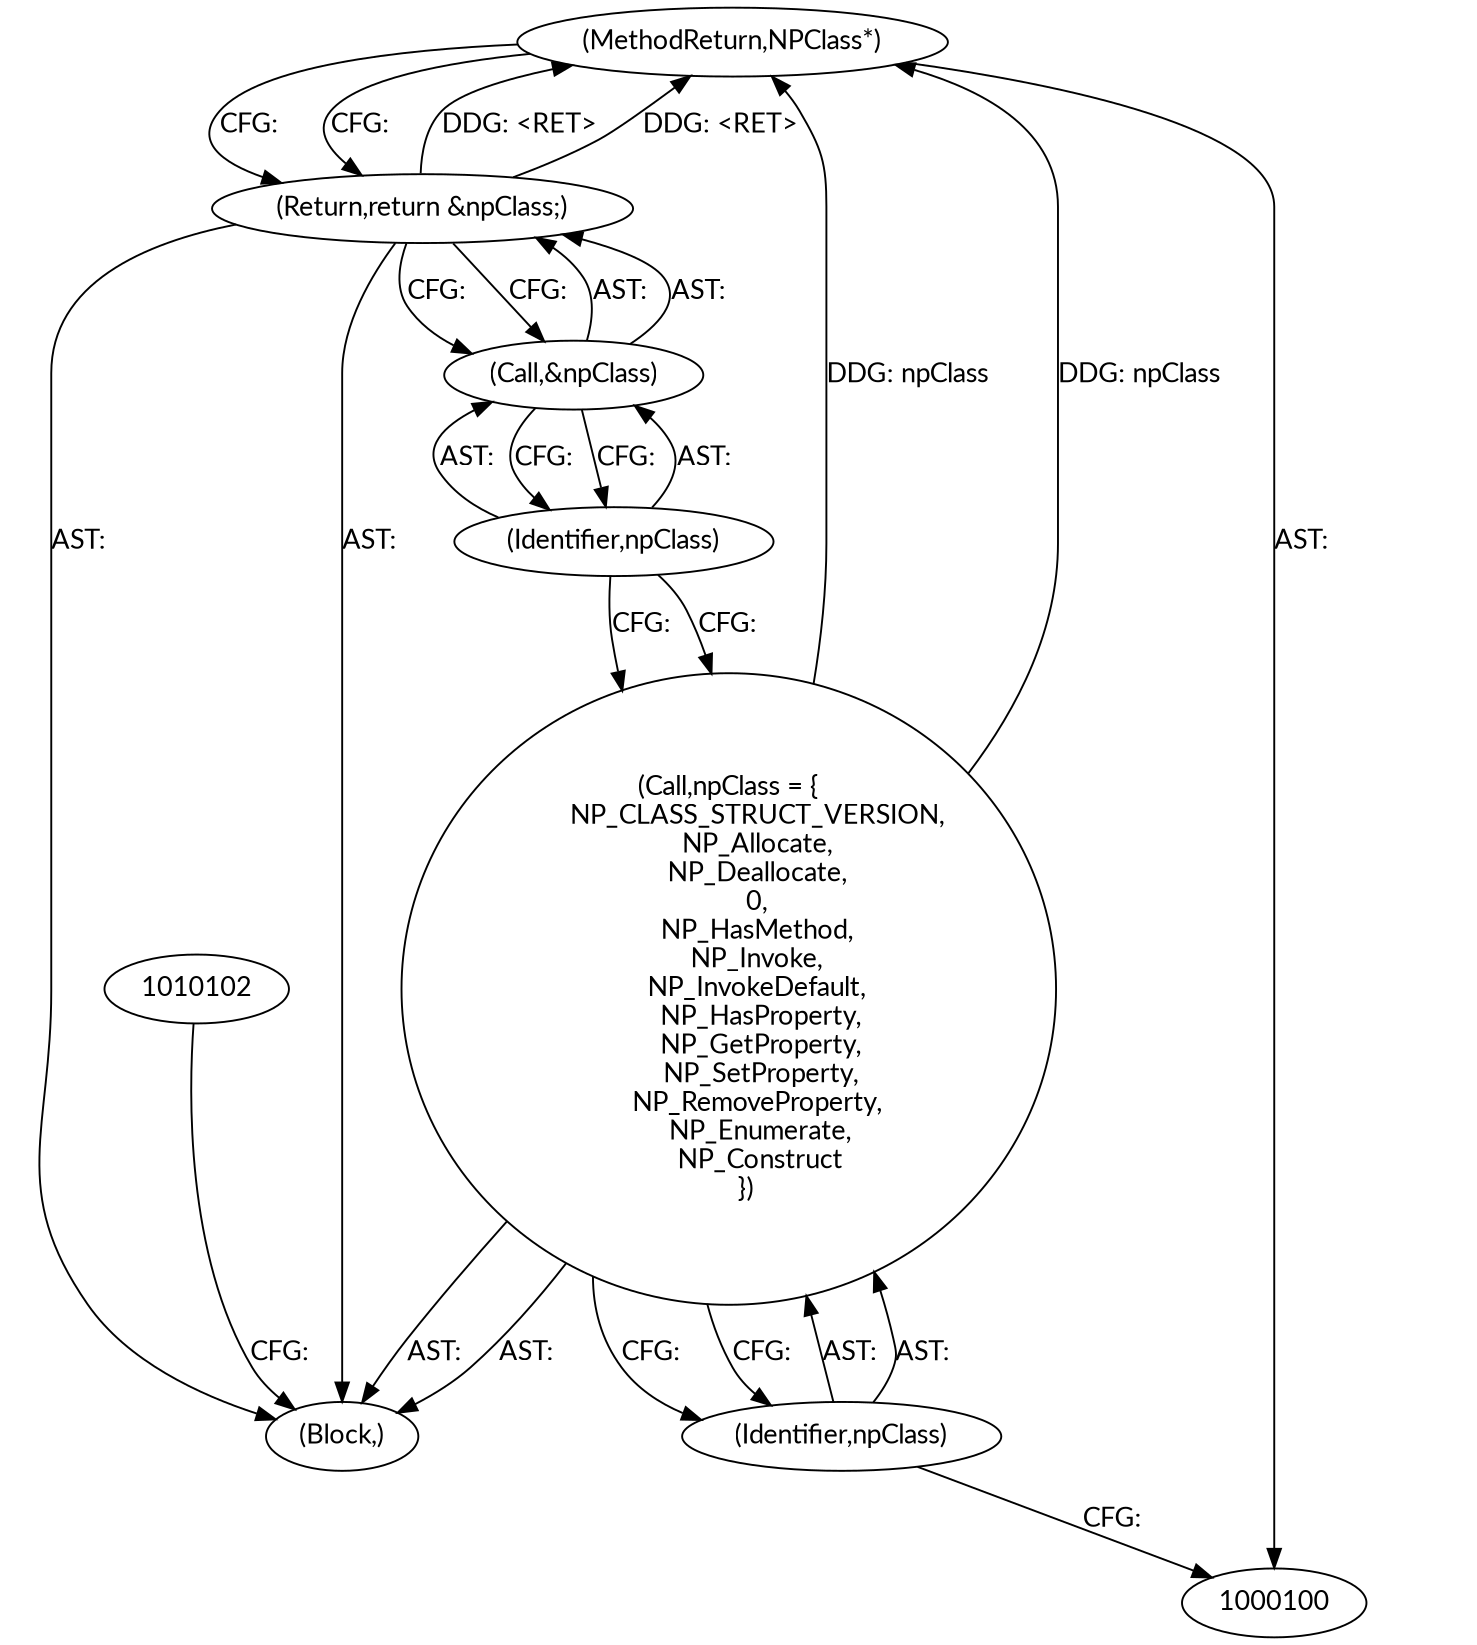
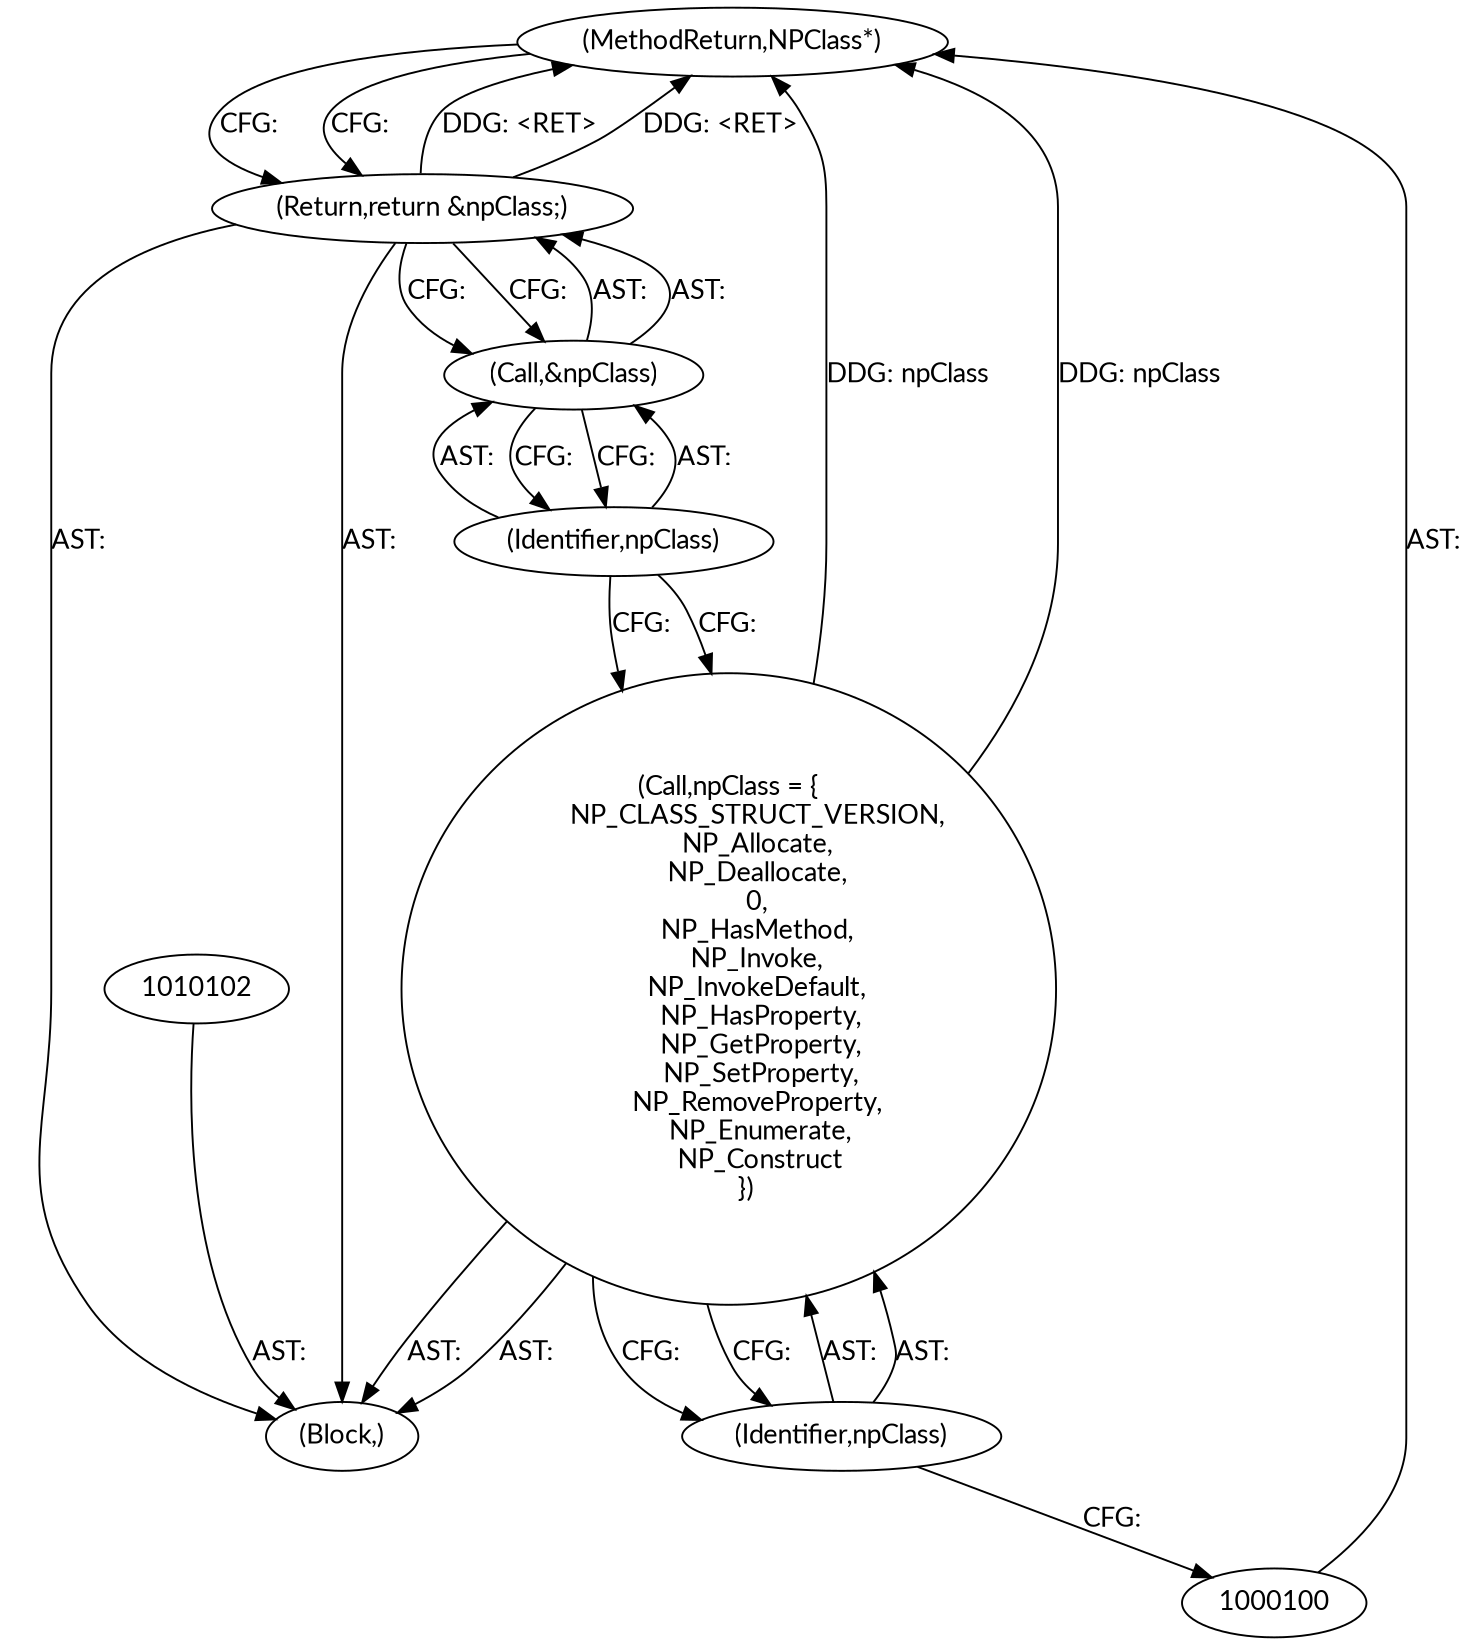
edge "(MethodReturn,NPClass*)" -> "1000100": reversed
edge "1010102" -> "(Block,)": label "CFG: " -> "AST: "
